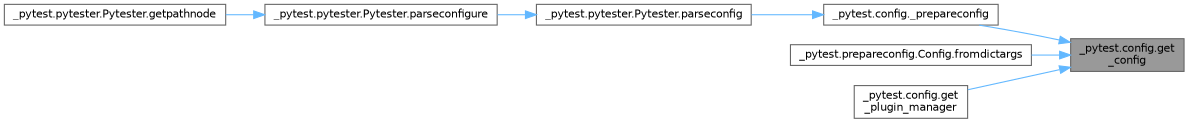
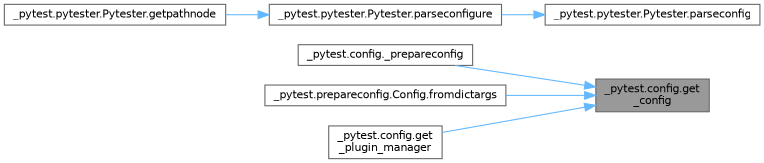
edge "_pytest.pytester.Pytester.parseconfig" -> "_pytest.config._prepareconfig": removed
